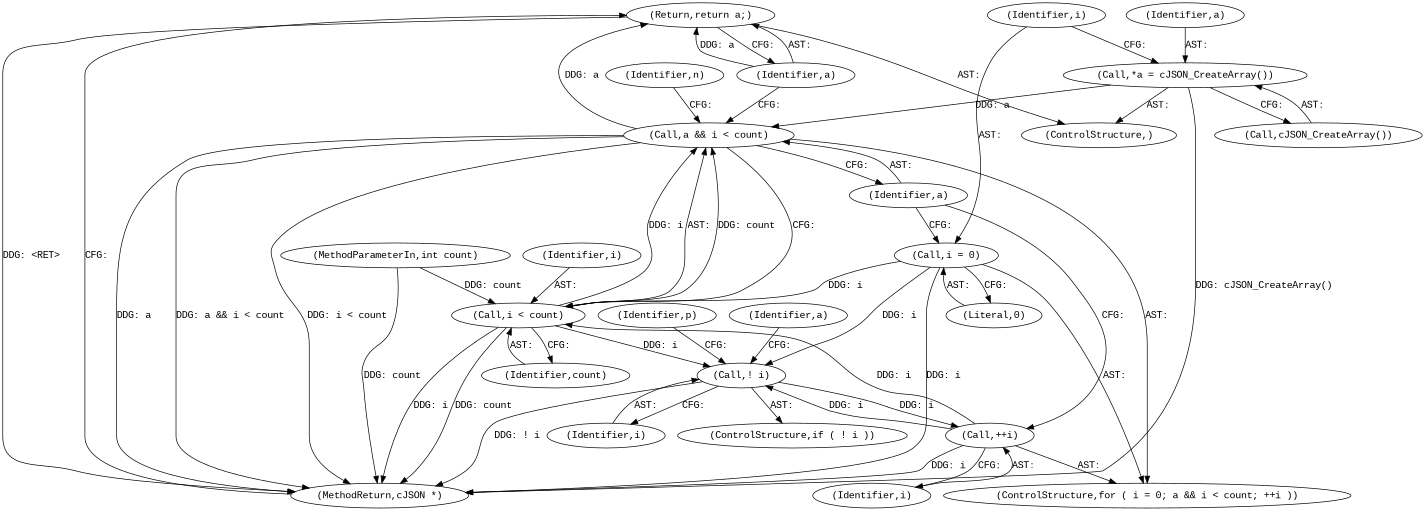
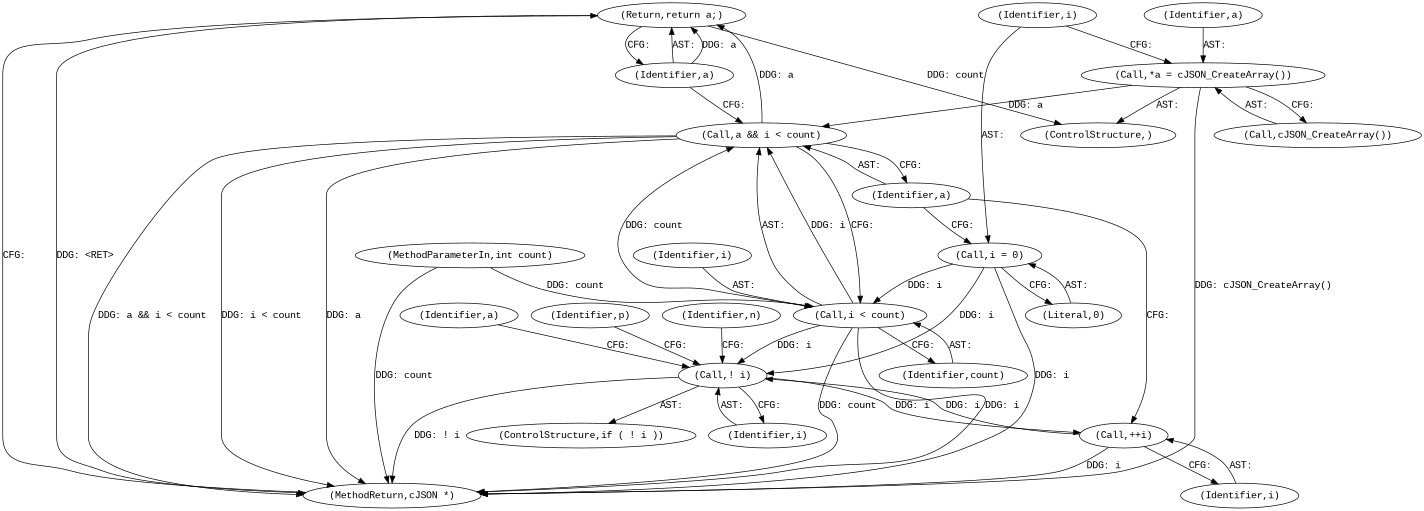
edge "(Return,return a;)" -> "(ControlStructure,)": label "AST: " -> "DDG: count"
edge "(Identifier,n)" -> "(Call,a && i < count)": now "(Identifier,n)" -> "(Call,! i)"
edge "(Call,++i)" -> "(Call,i < count)": removed, label "DDG: i"
node "(ControlStructure,for ( i = 0; a && i < count; ++i ))": removed
